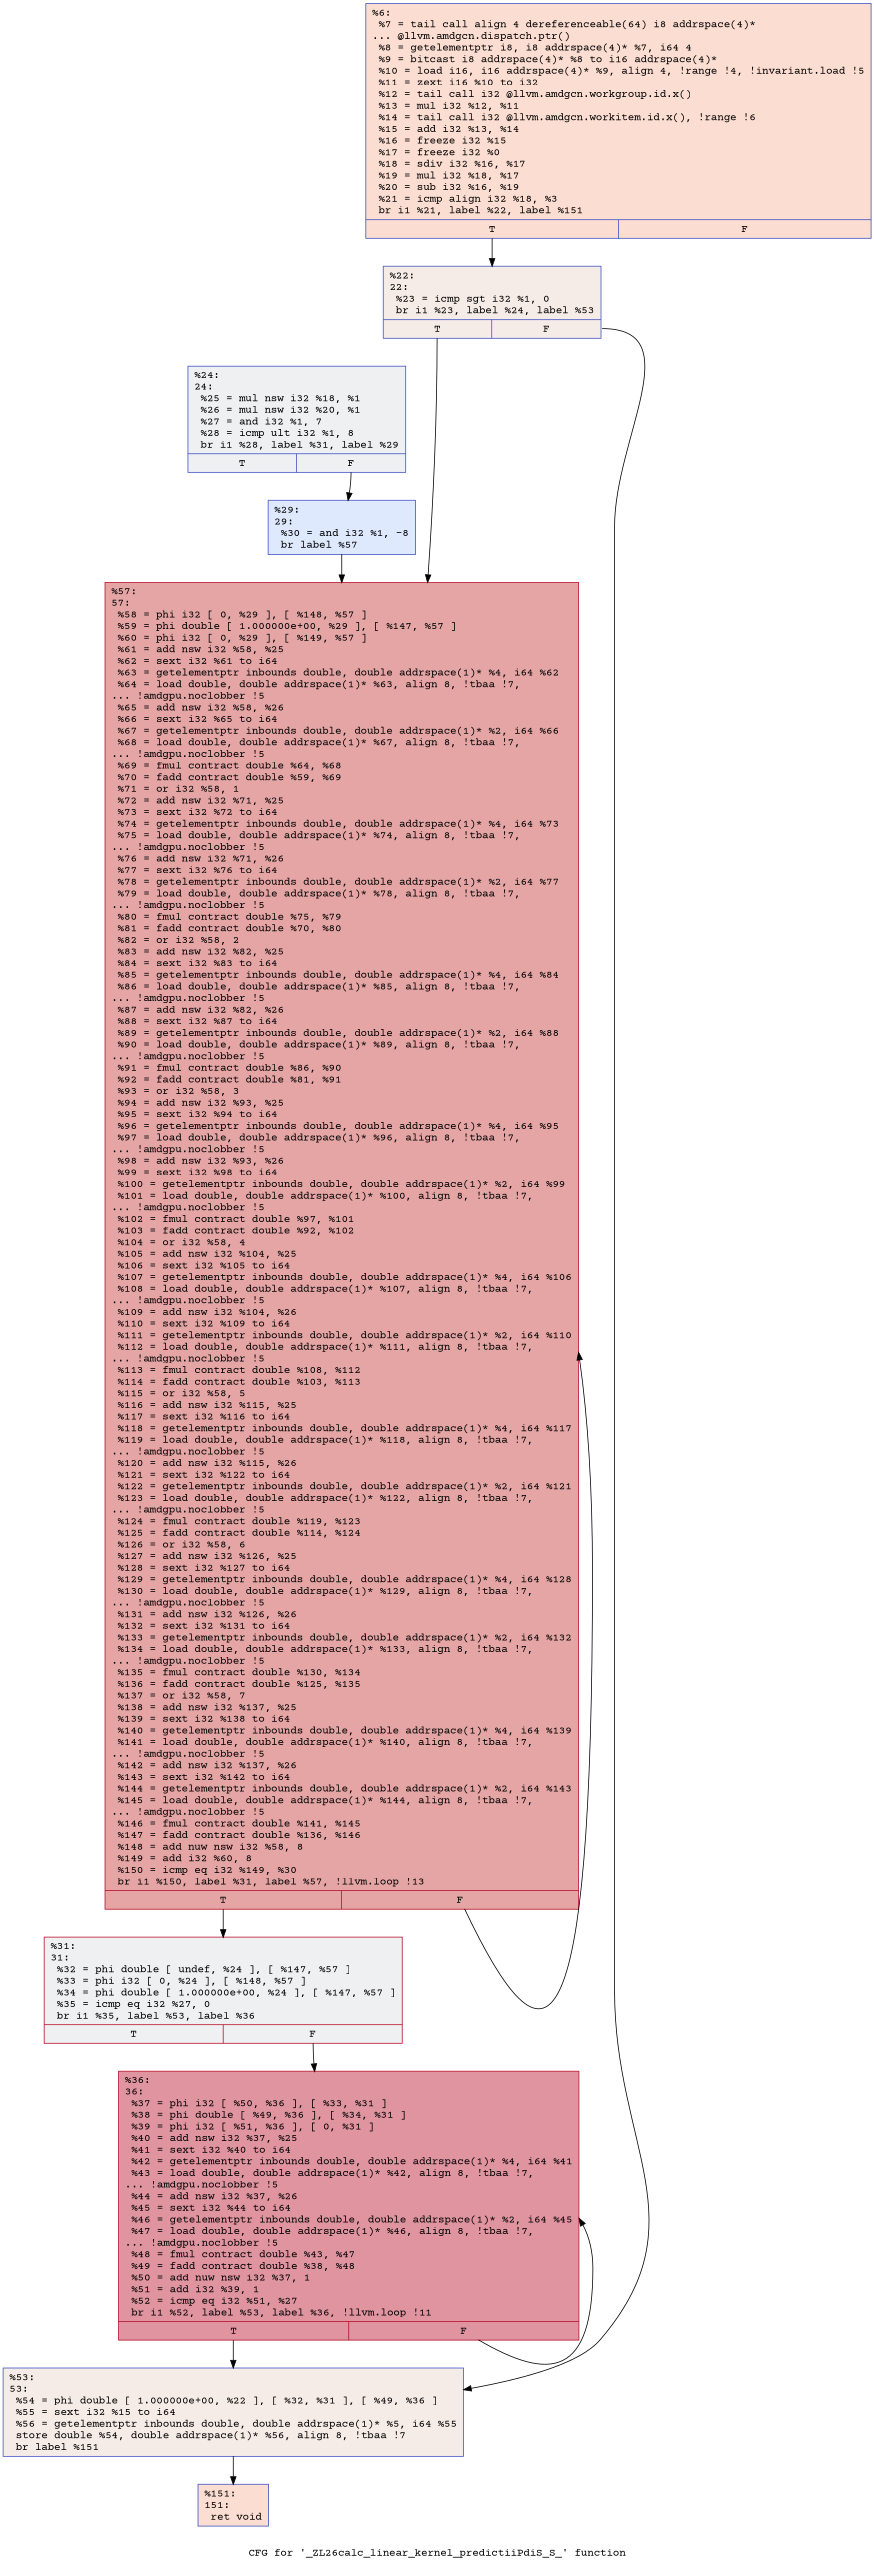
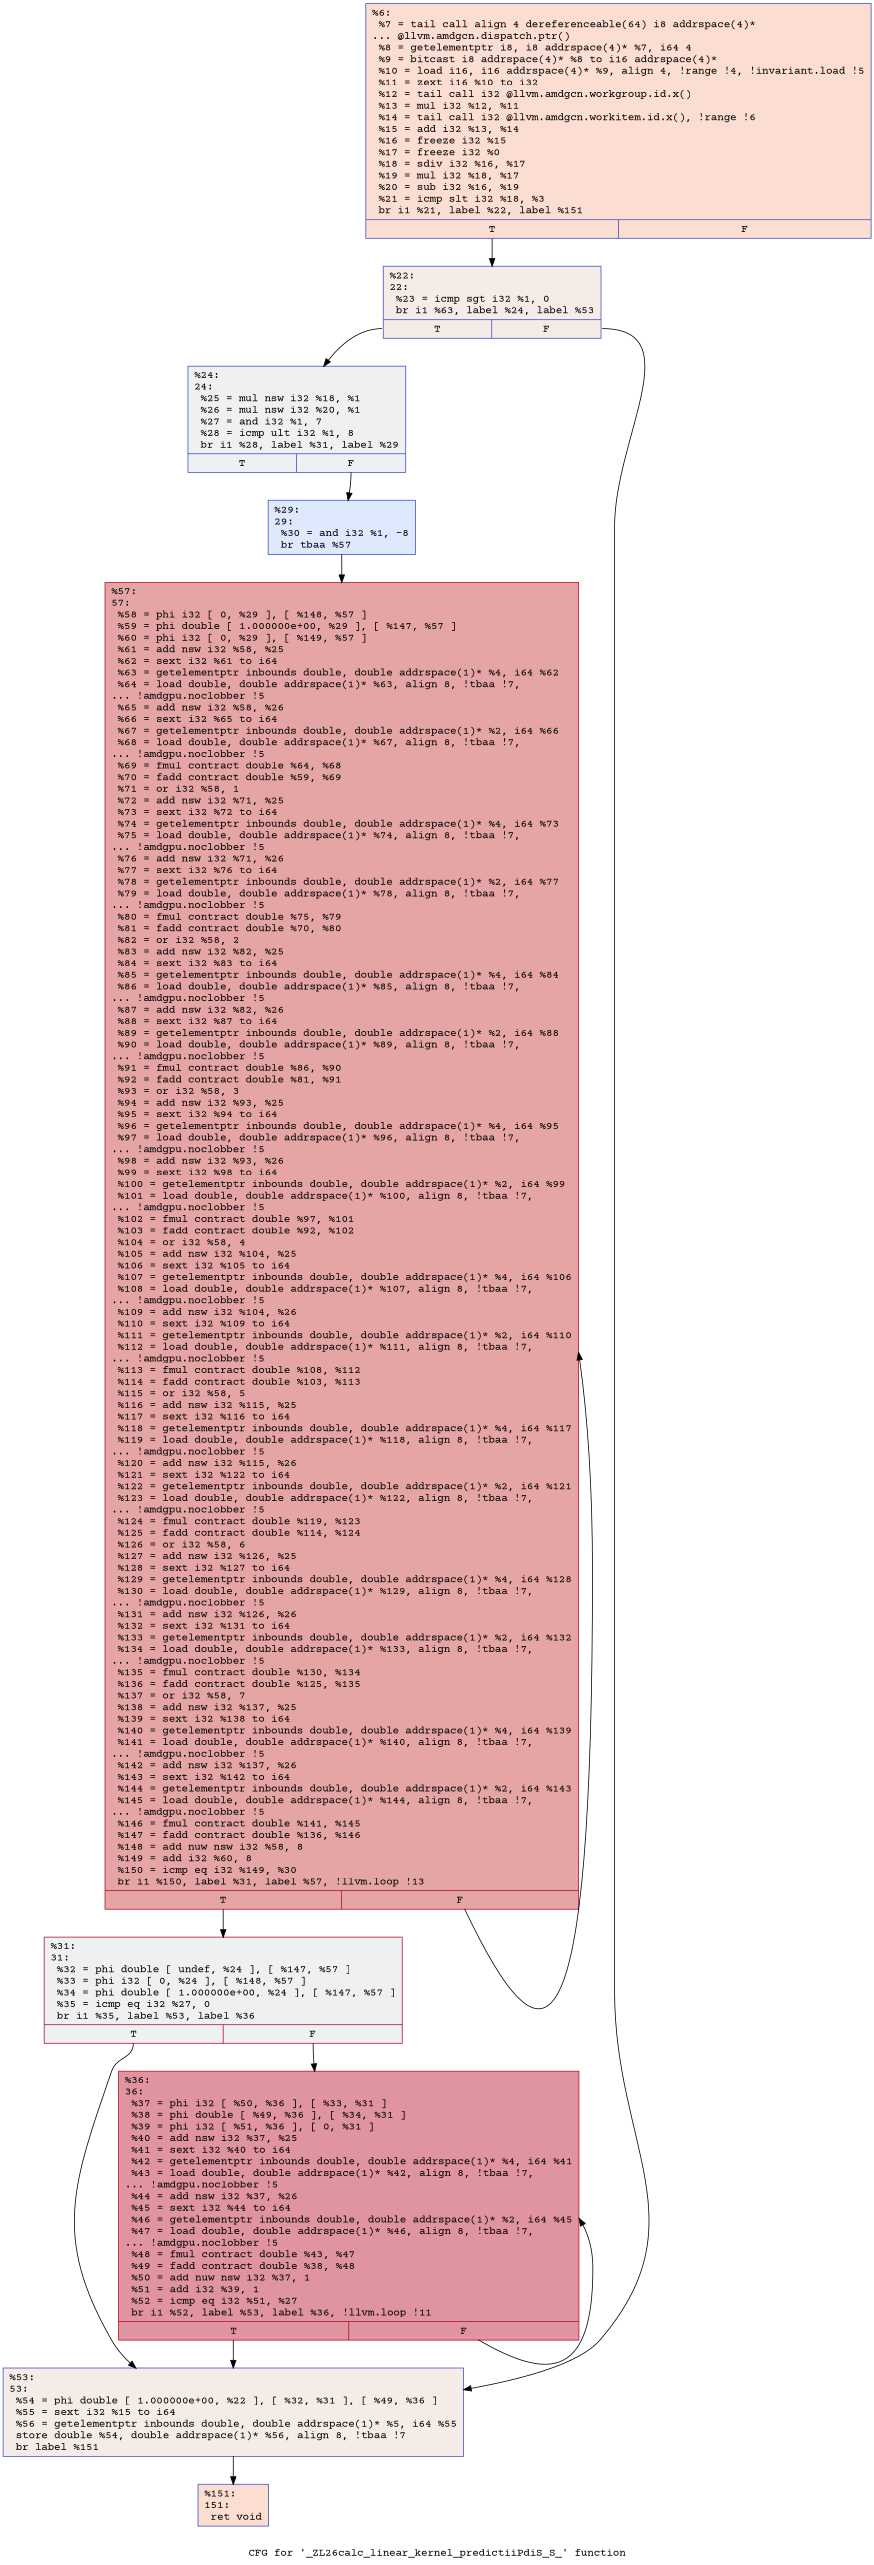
node "%6:": text "%21 = icmp align i32 %18, %3" -> "%21 = icmp slt i32 %18, %3"
node "%22:": text "br i1 %23, label %24, label %53" -> "br i1 %63, label %24, label %53"
edge "%22:" -> "%57:": now "%22:" -> "%24:"
node "%29:": text "br label %57" -> "br tbaa %57"
edge "%31:" -> "%53:": added
